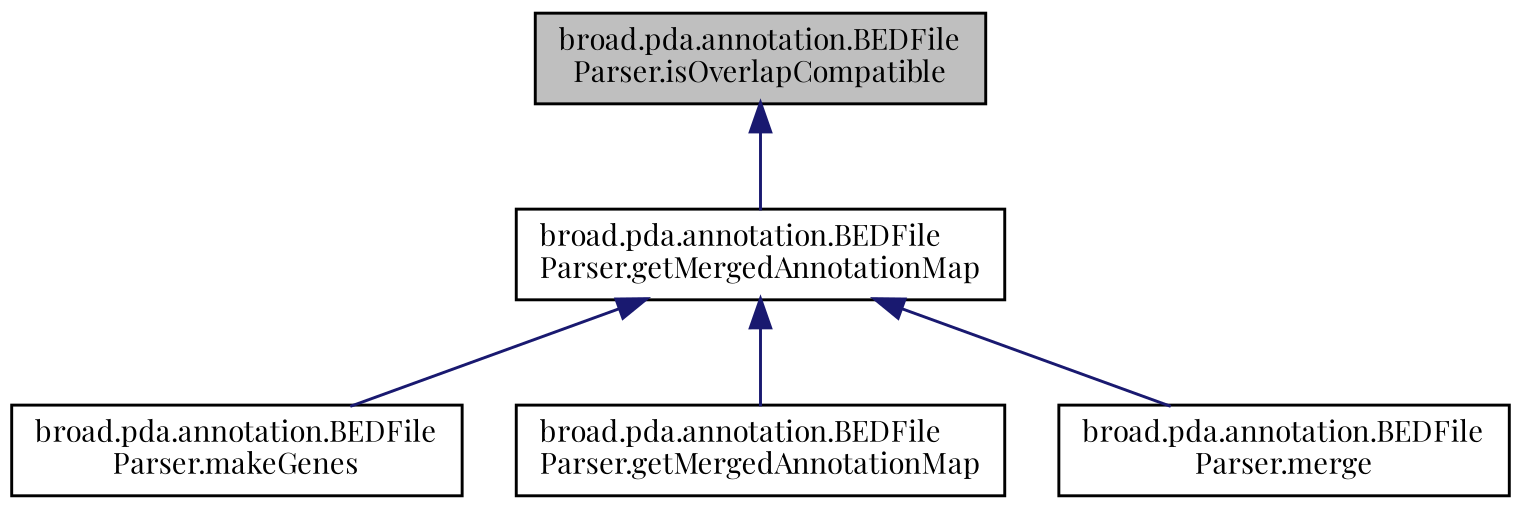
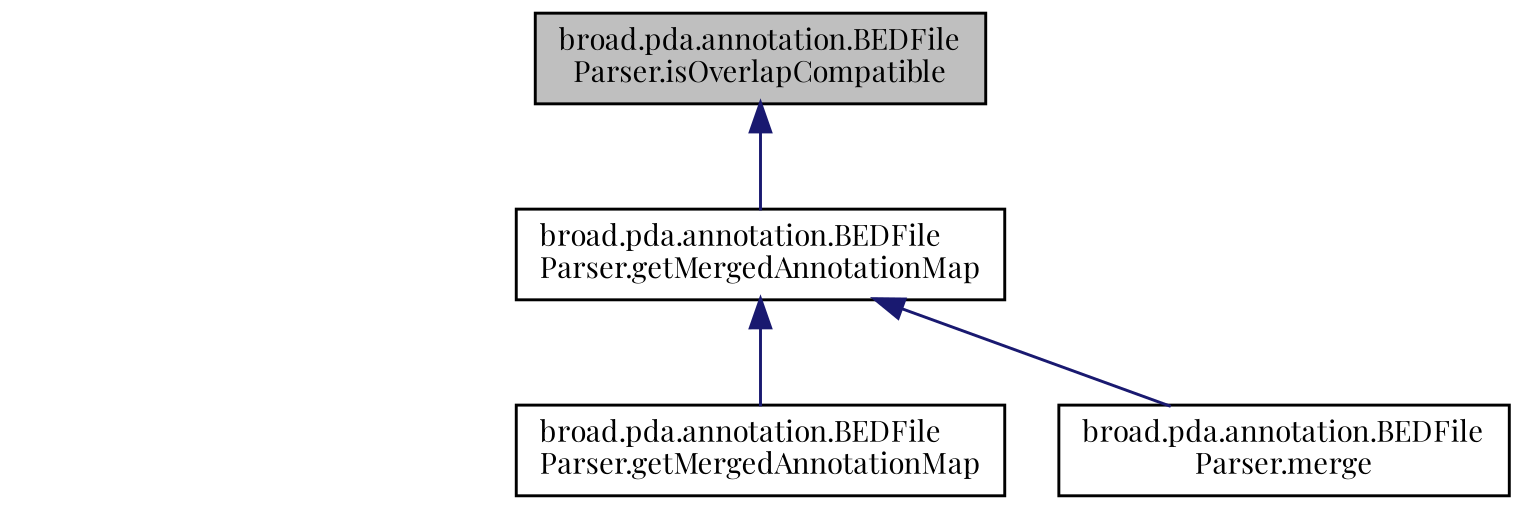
node "broad.pda.annotation.BEDFile Parser.makeGenes": removed
